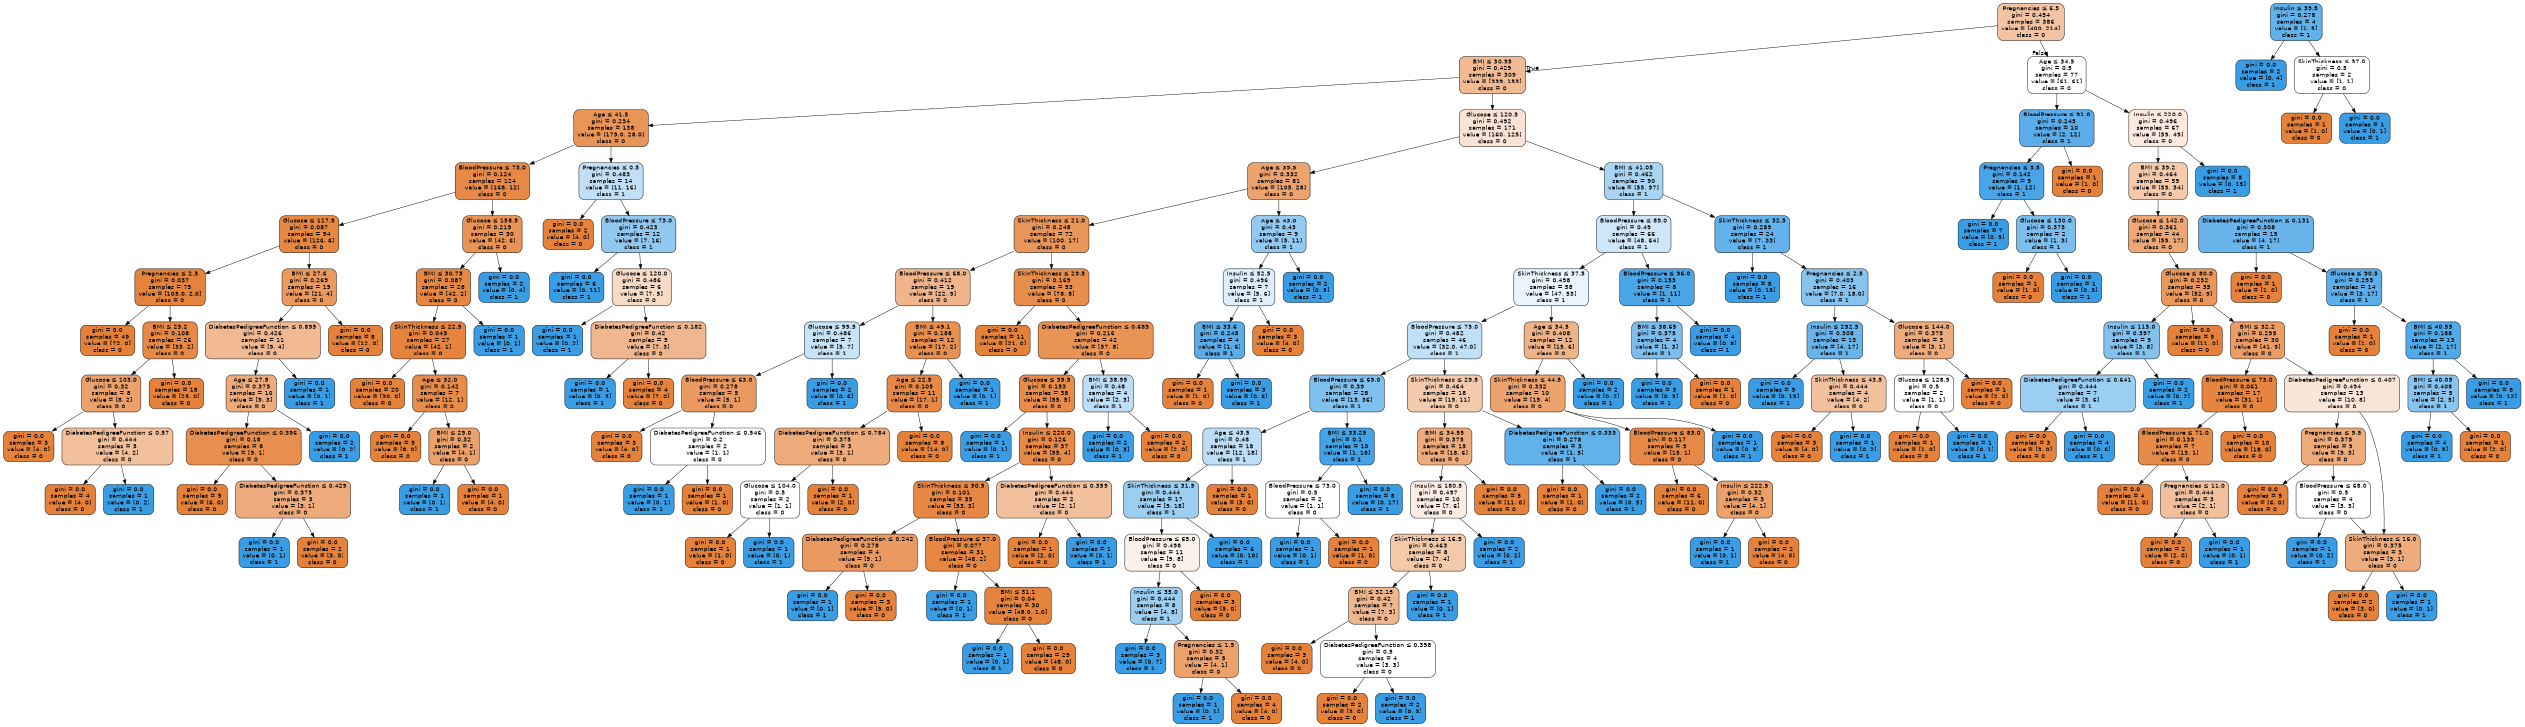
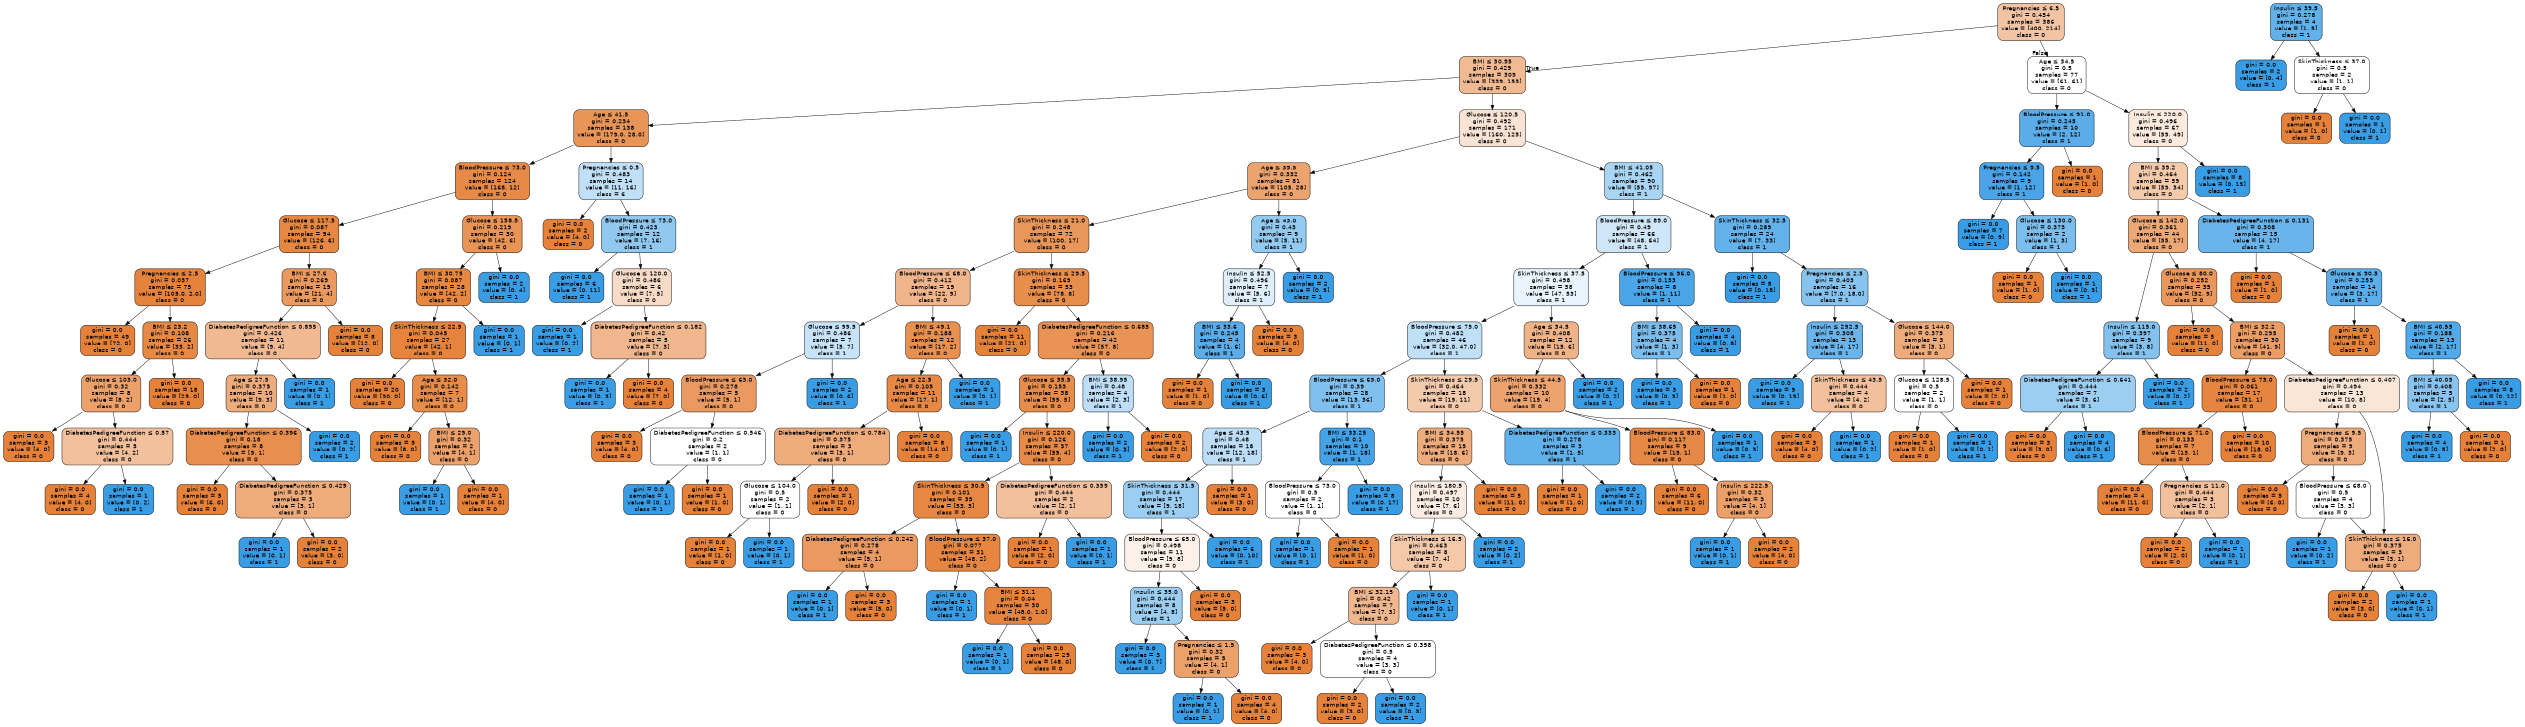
node "Pregnancies ≤ 0.5": text "class = 1" -> "class = 6"
edge "BMI ≤ 39.2" -> "DiabetesPedigreeFunction ≤ 0.131": added
edge "Glucose ≤ 80.0" -> "Insulin ≤ 115.0": now "Glucose ≤ 142.0" -> "Insulin ≤ 115.0"
